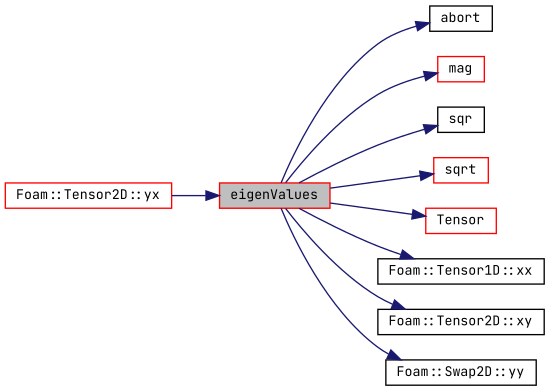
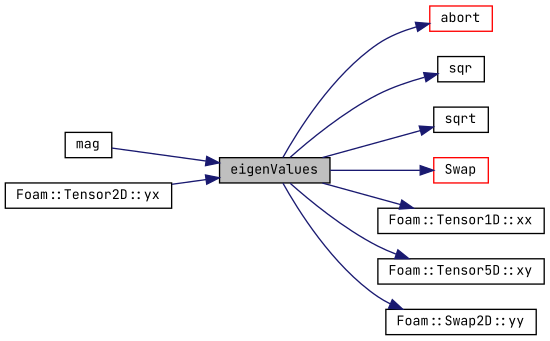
node "abort": color black -> red
node "mag": color red -> black
edge "eigenValues" -> "mag": reversed
node "sqrt": color red -> black
node "Foam::Tensor2D::yx": color red -> black
node "eigenValues": color red -> black
node "Tensor": label "Tensor" -> "Swap"
node "Foam::Tensor2D::xy": label "Foam::Tensor2D::xy" -> "Foam::Tensor5D::xy"
